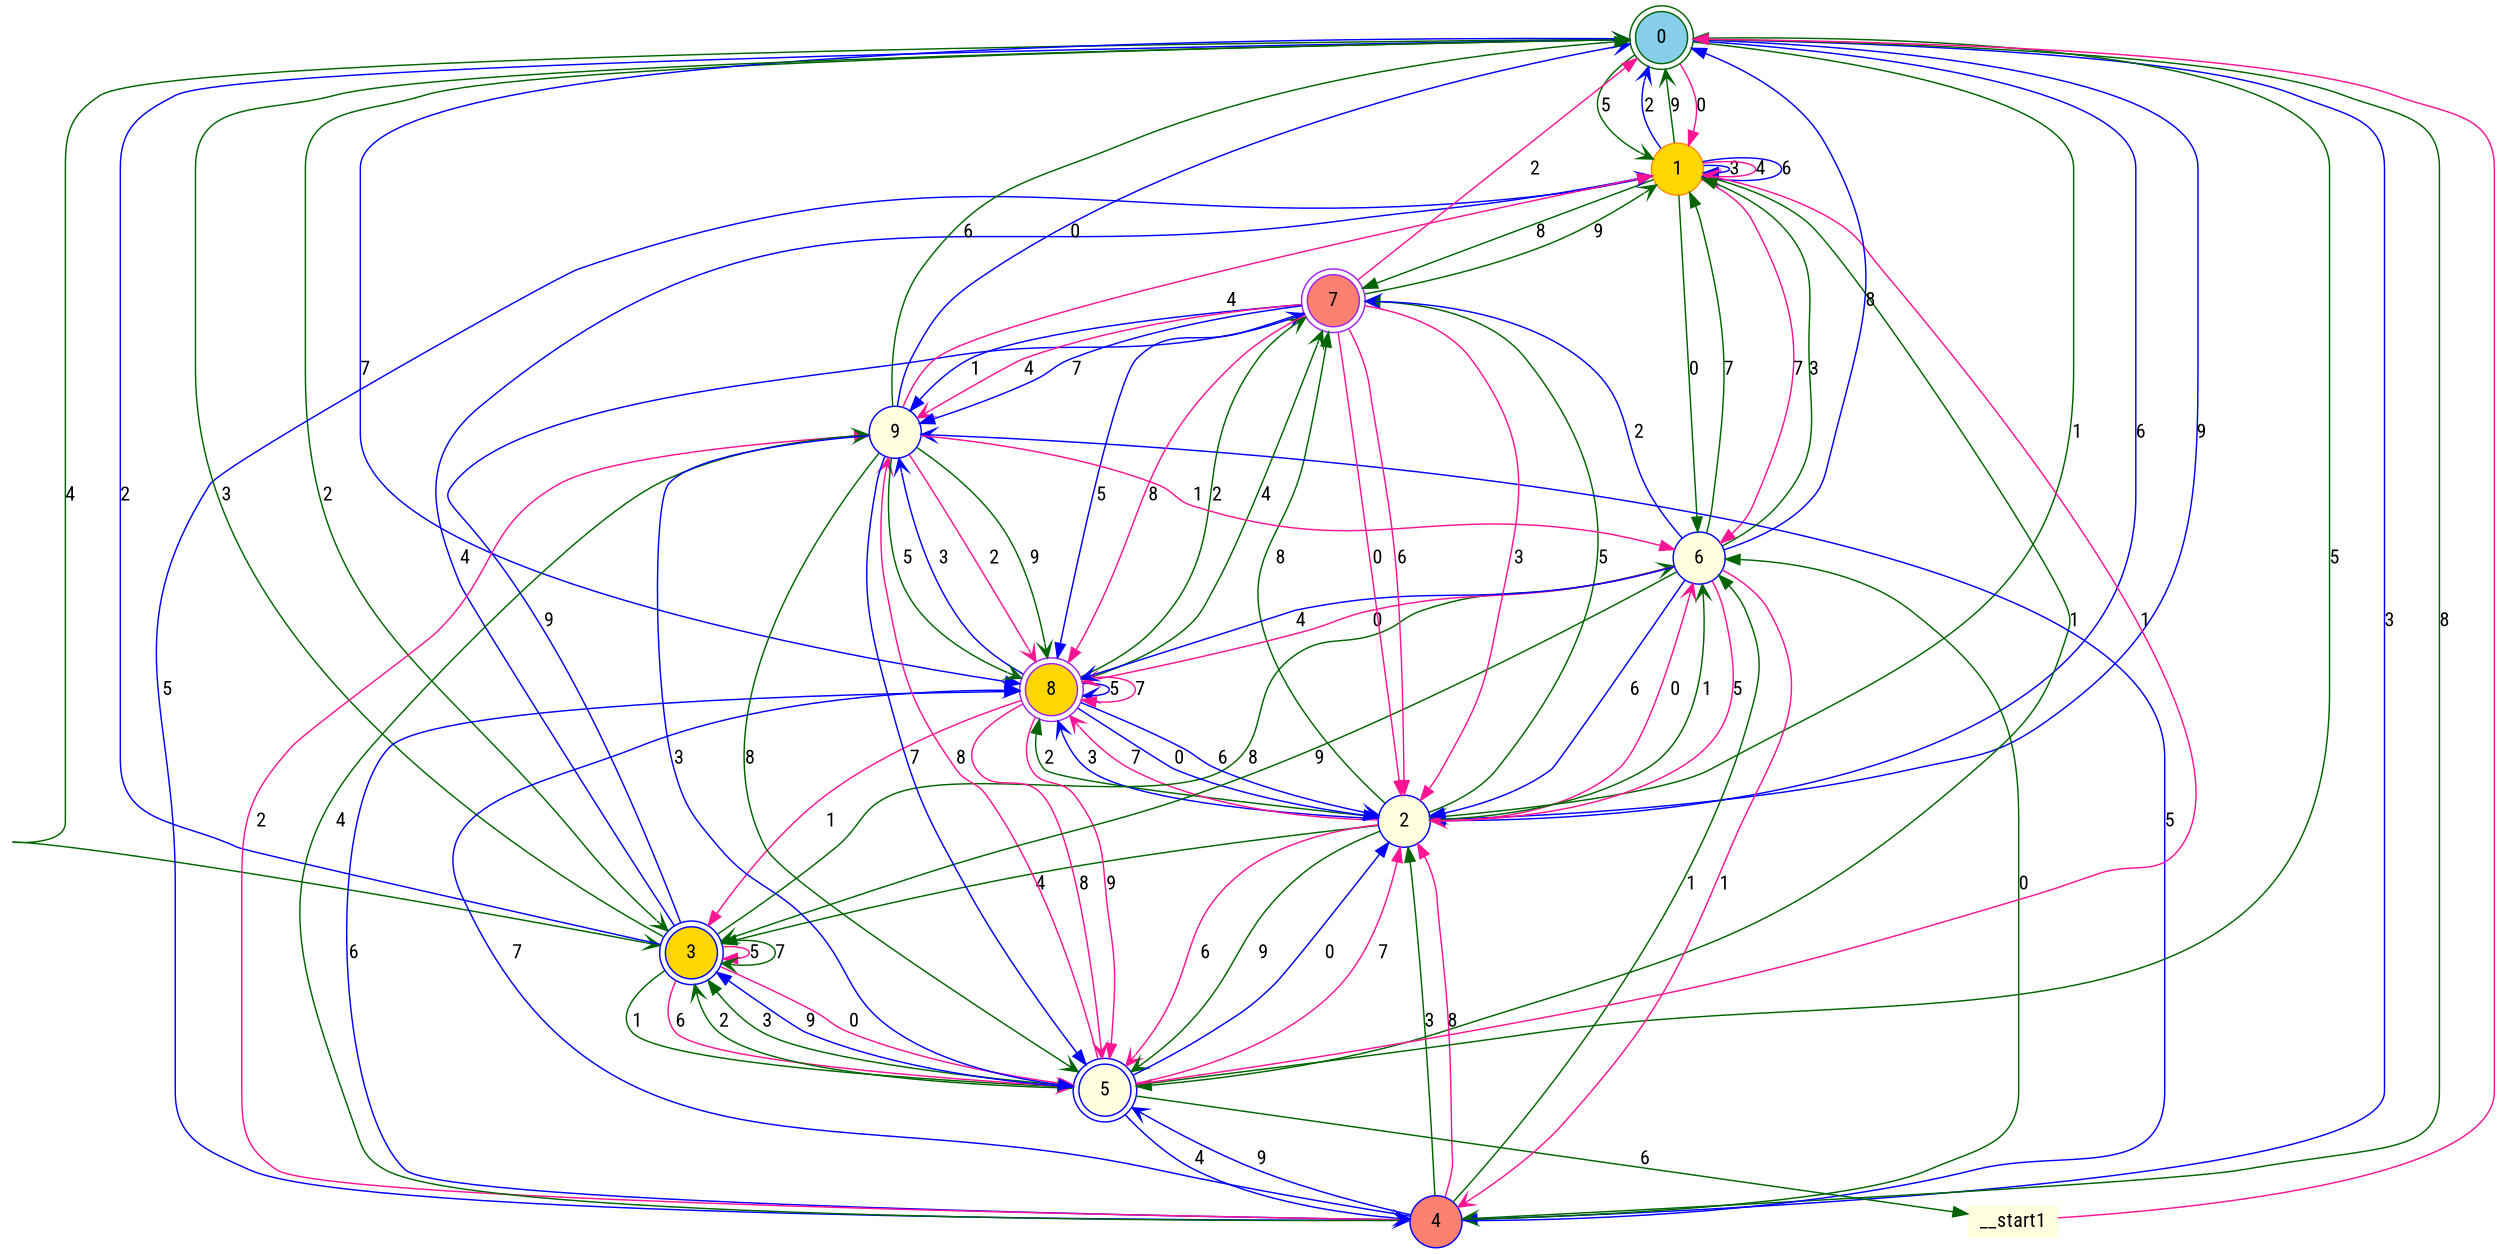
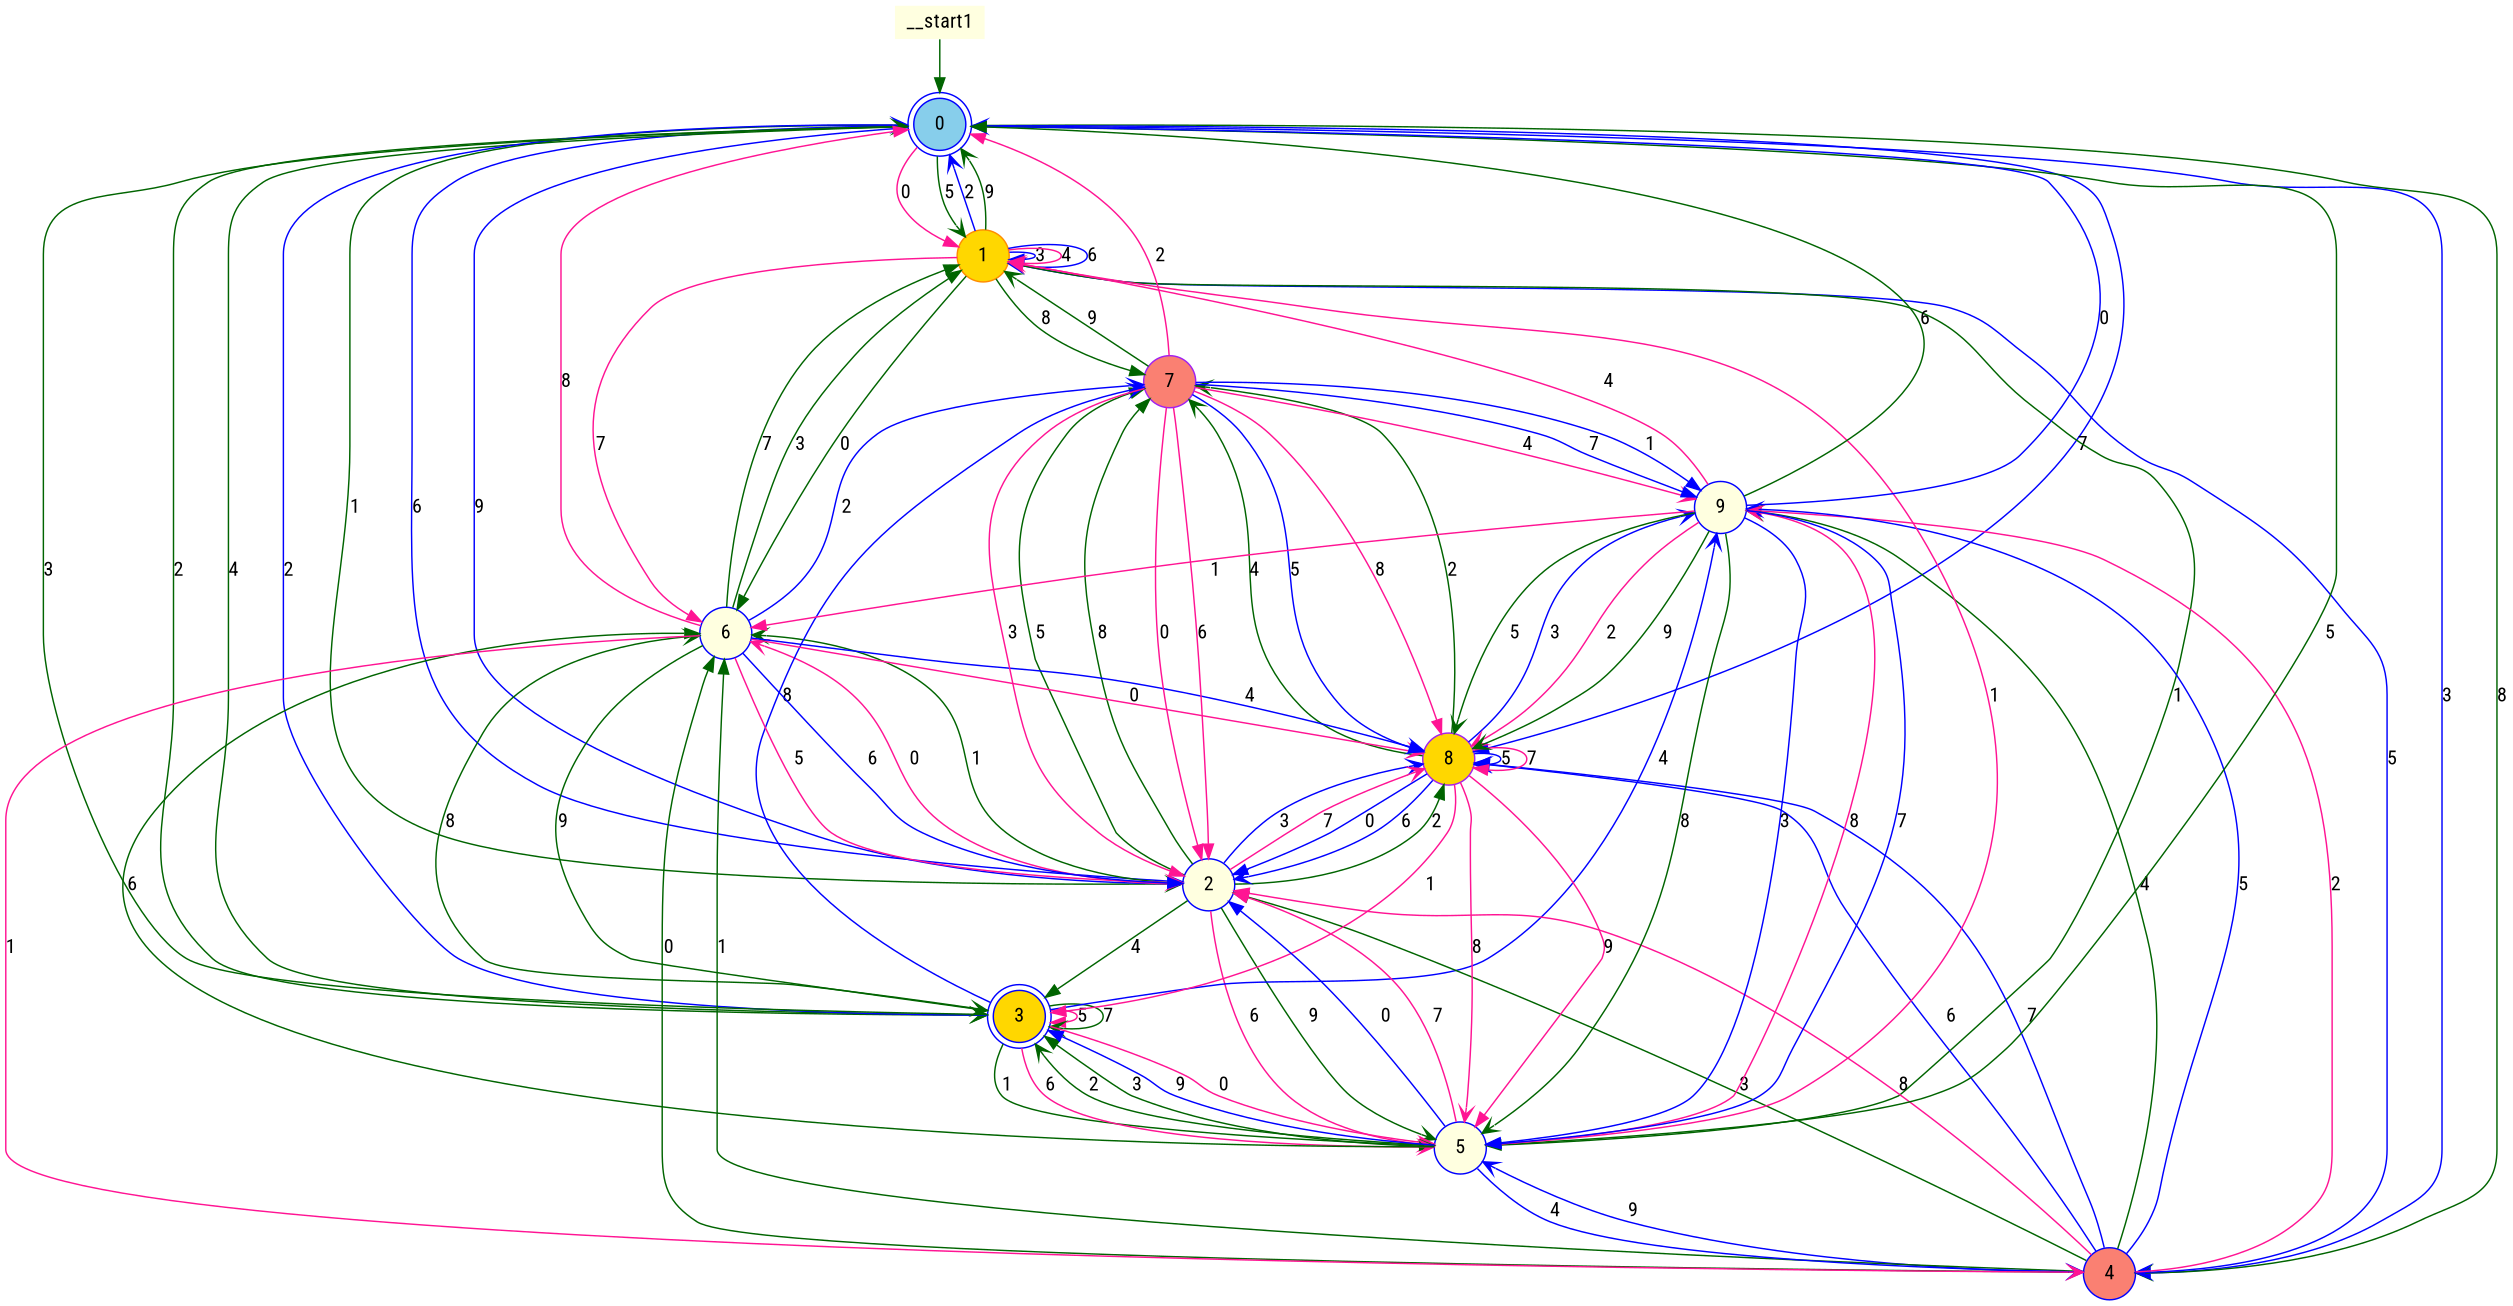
node "0": color darkgreen -> blue
edge "3" -> "1": now "3" -> "9"
node "7": shape doublecircle -> circle
edge "6" -> "0": color blue -> deeppink
edge "__start1" -> "0": color deeppink -> darkgreen
edge "3" -> "7": label "9" -> "8"
node "8": shape doublecircle -> circle
node "5": shape doublecircle -> circle
edge "5" -> "__start1": now "5" -> "6"
